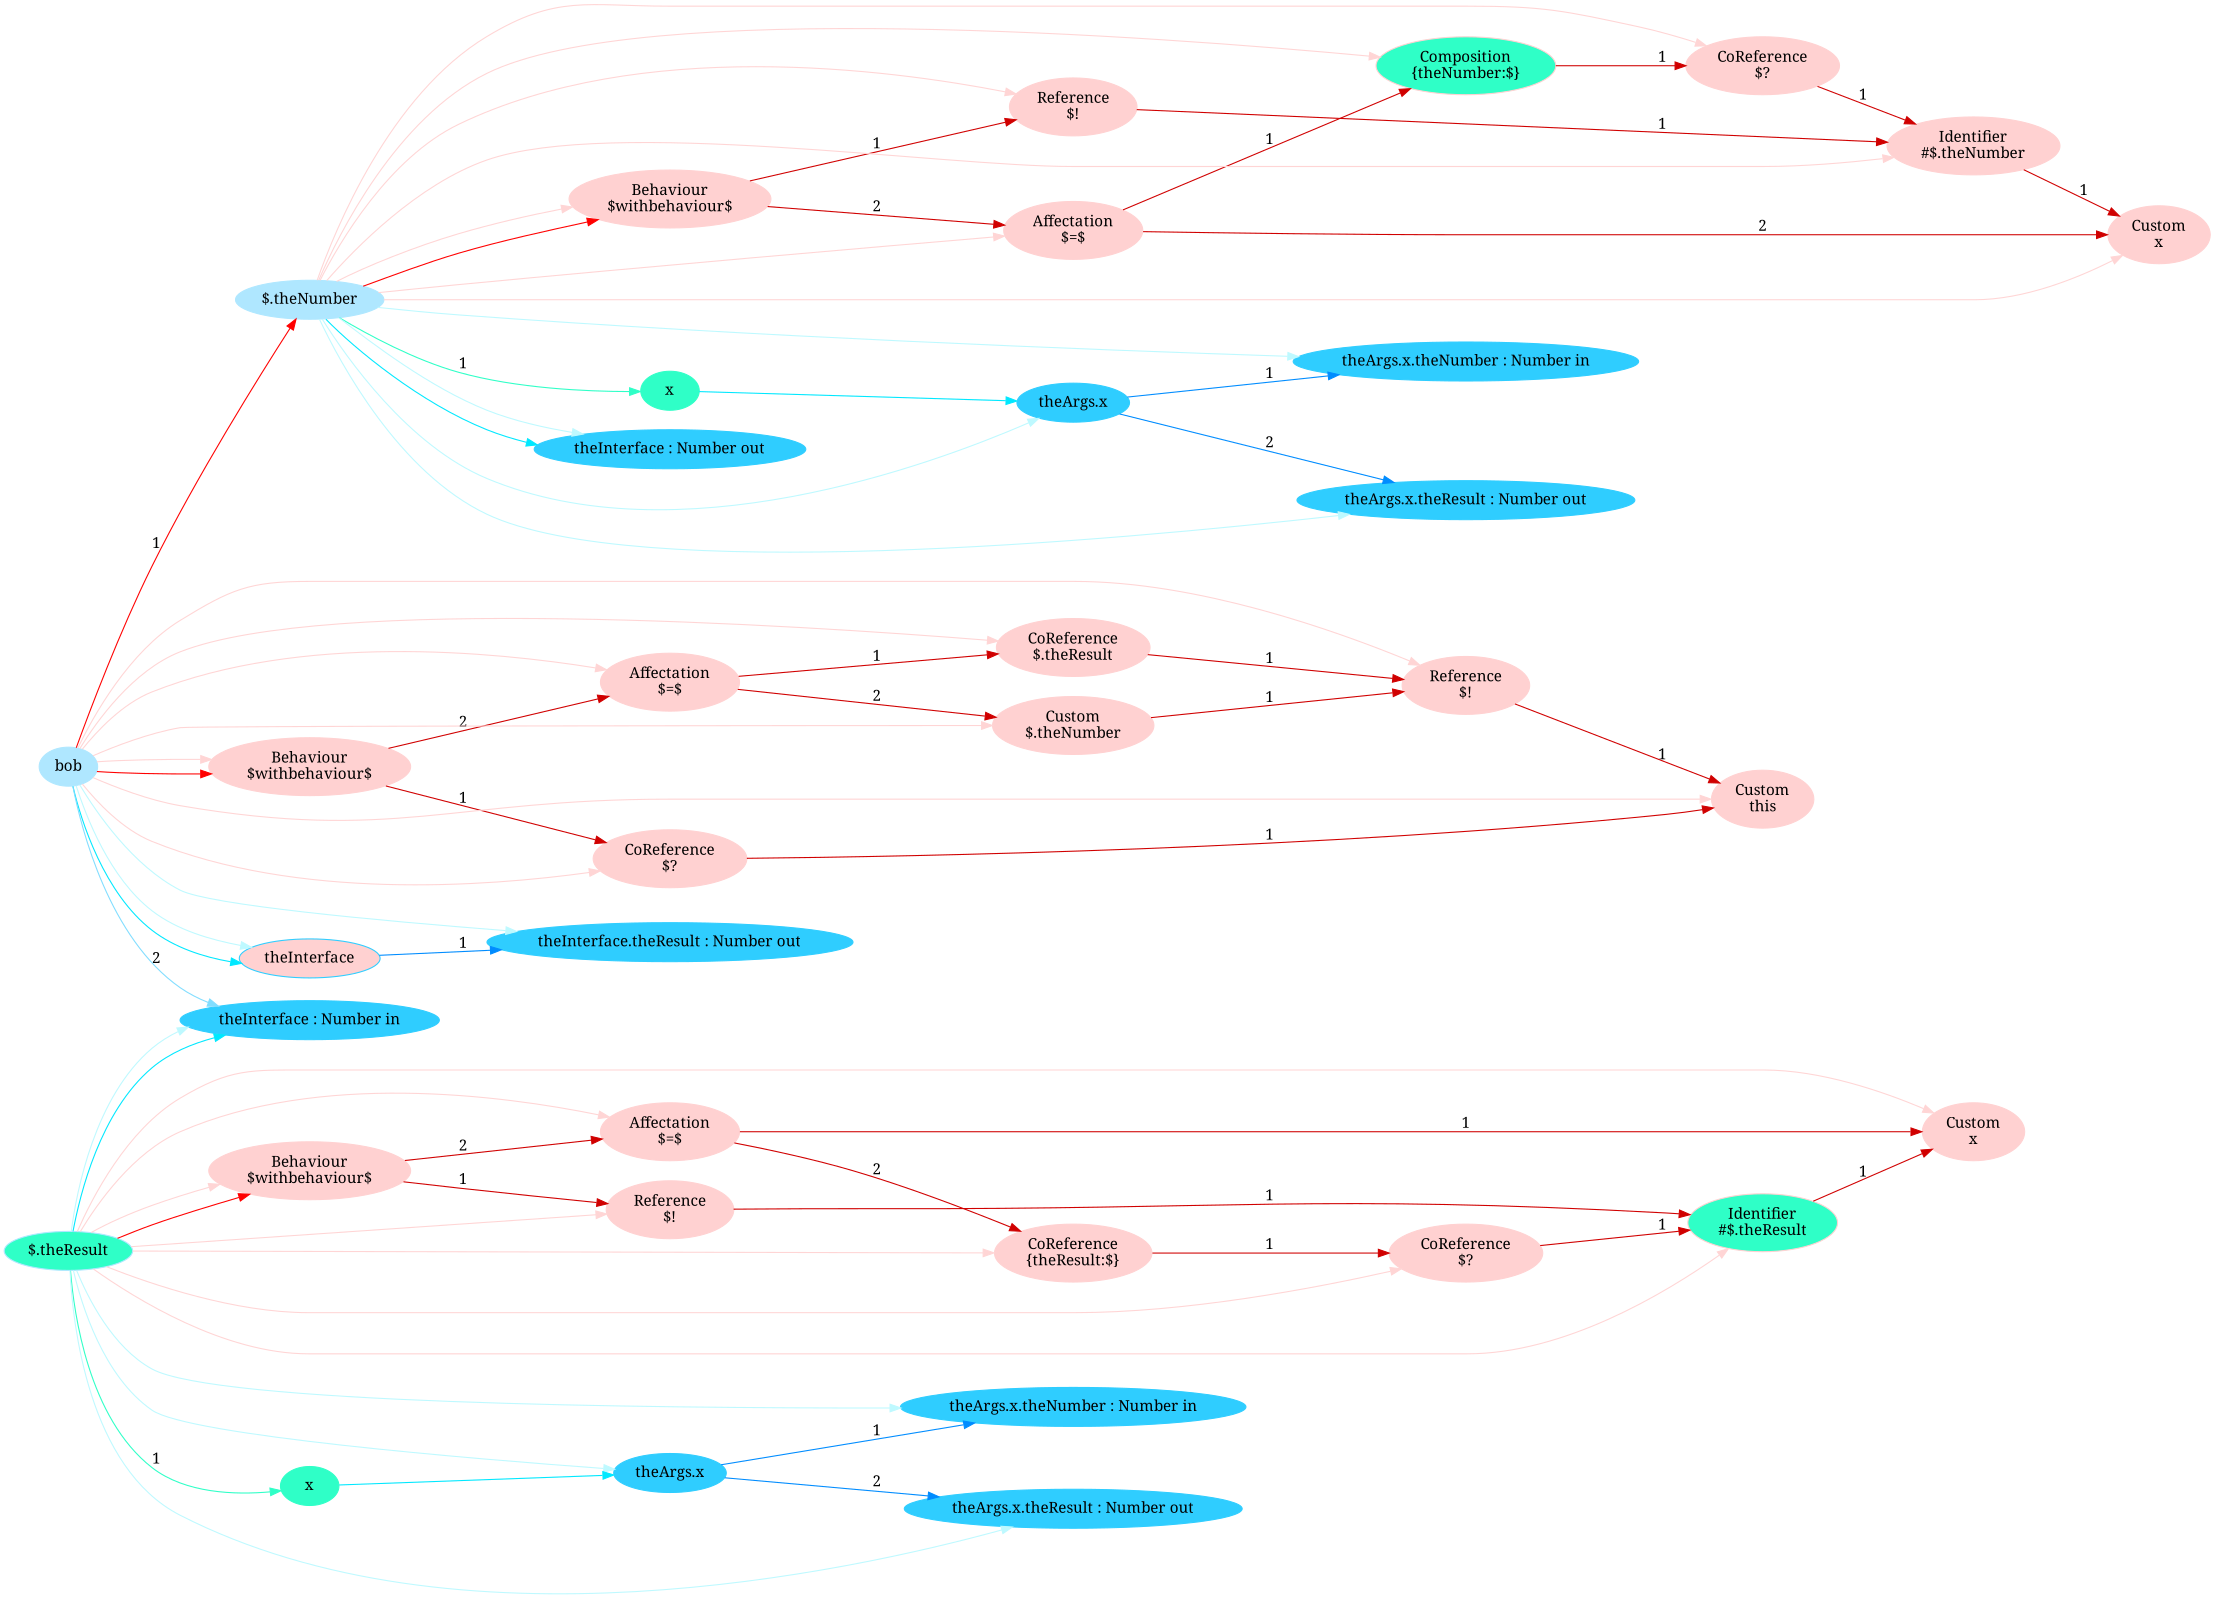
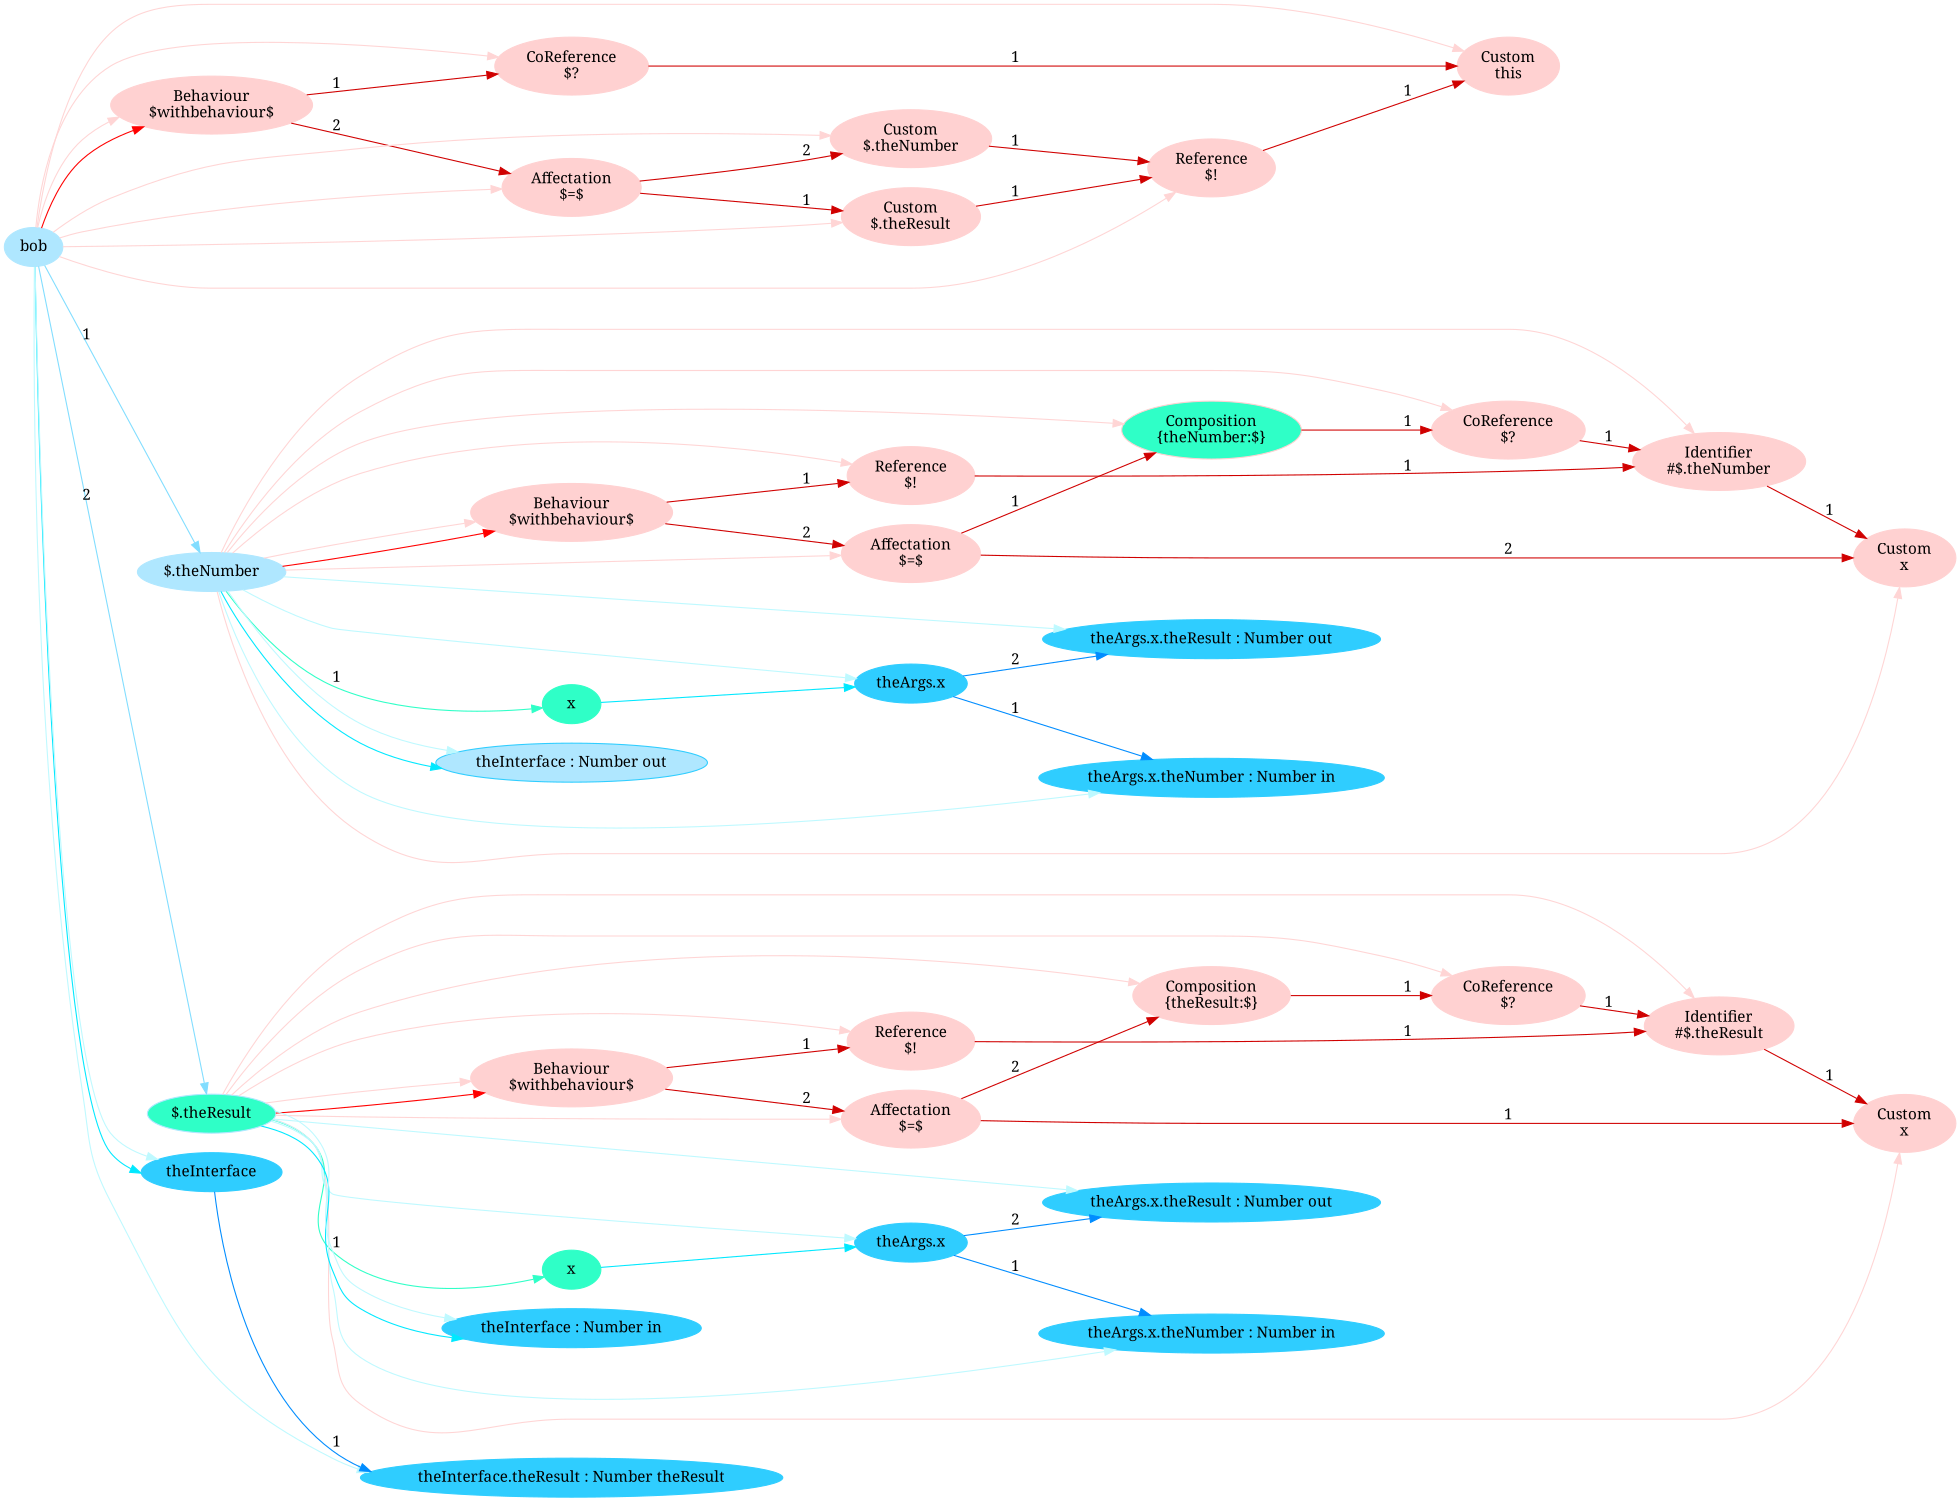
node "theInterface : Number out": fillcolor #2fcdff -> #afe7ff
edge "bob" -> "$.theNumber": color #ff0000 -> #81ddff
node "CoReference $.theResult": label "CoReference $.theResult" -> "Custom $.theResult"
edge "bob" -> "theInterface : Number in": now "bob" -> "$.theResult"
node "theInterface.theResult : Number out": label "theInterface.theResult : Number out" -> "theInterface.theResult : Number theResult"
node "theInterface": fillcolor #ffd1d1 -> #2fcdff
node "Identifier #$.theResult": fillcolor #2fffc7 -> #ffd1d1
node "CoReference {theResult:$}": label "CoReference {theResult:$}" -> "Composition {theResult:$}"
